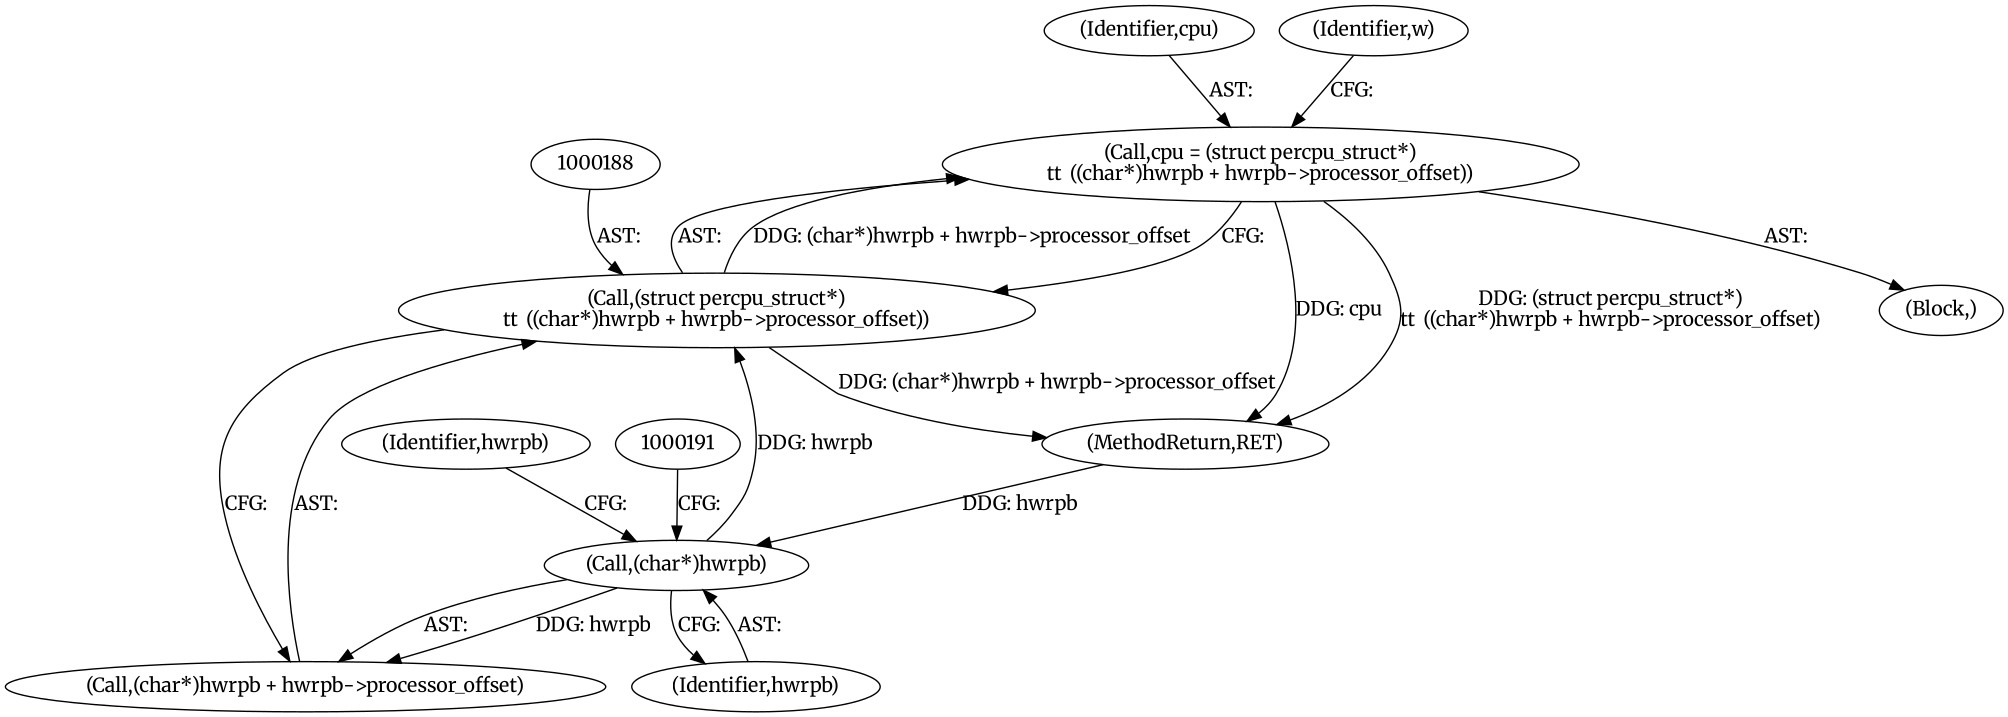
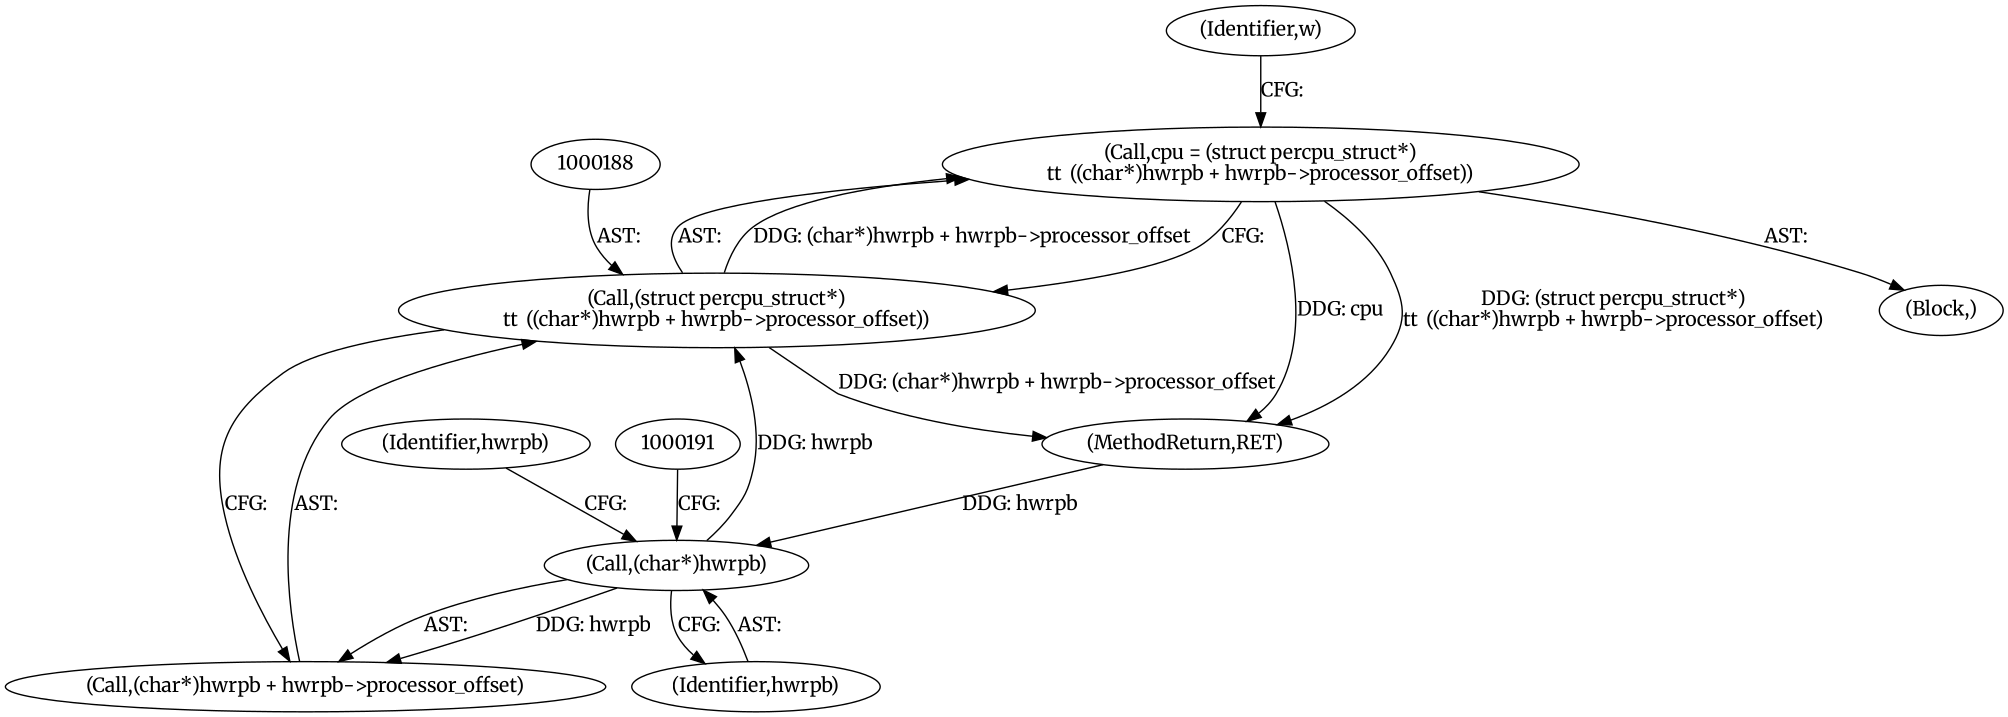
node "(Identifier,cpu)": removed
